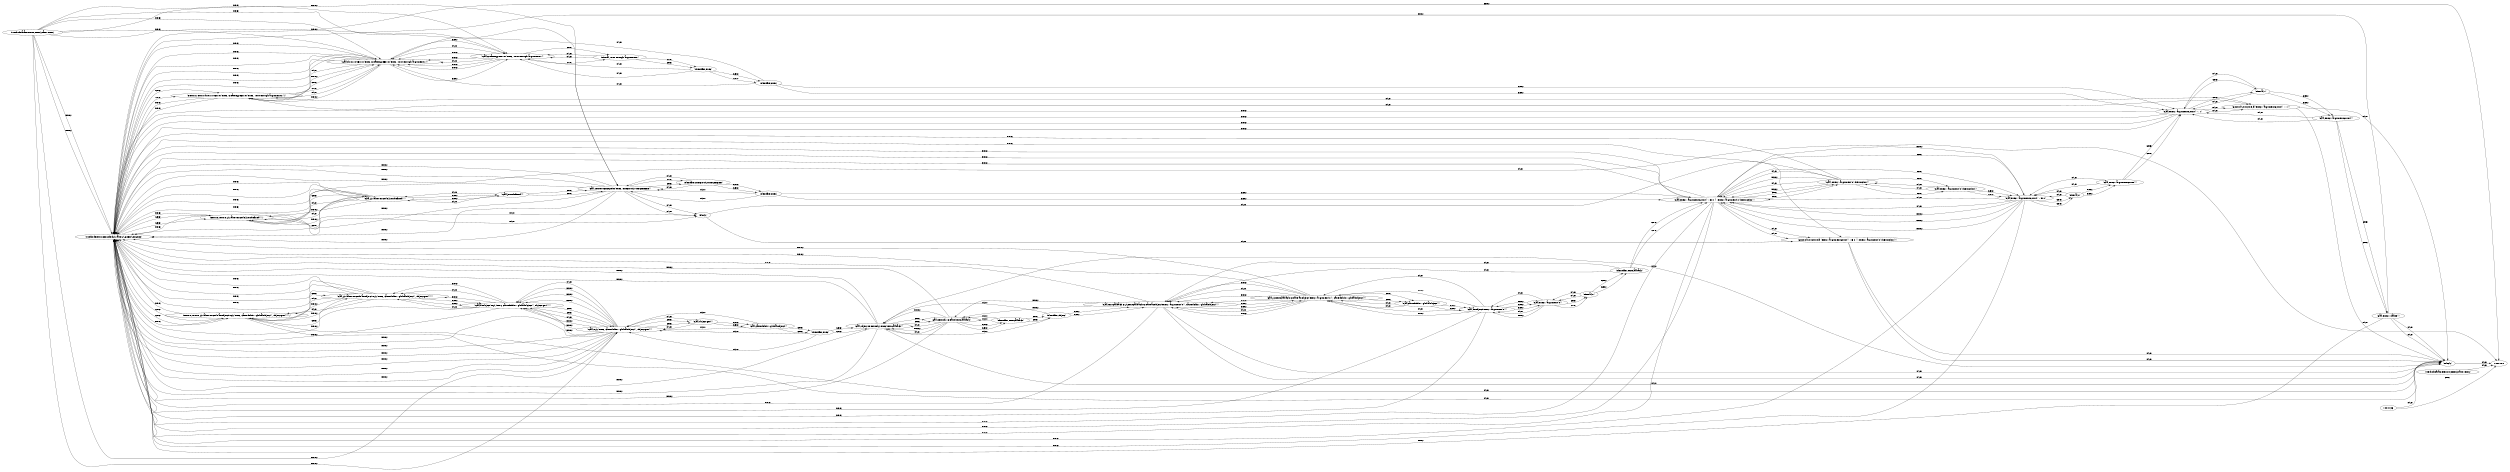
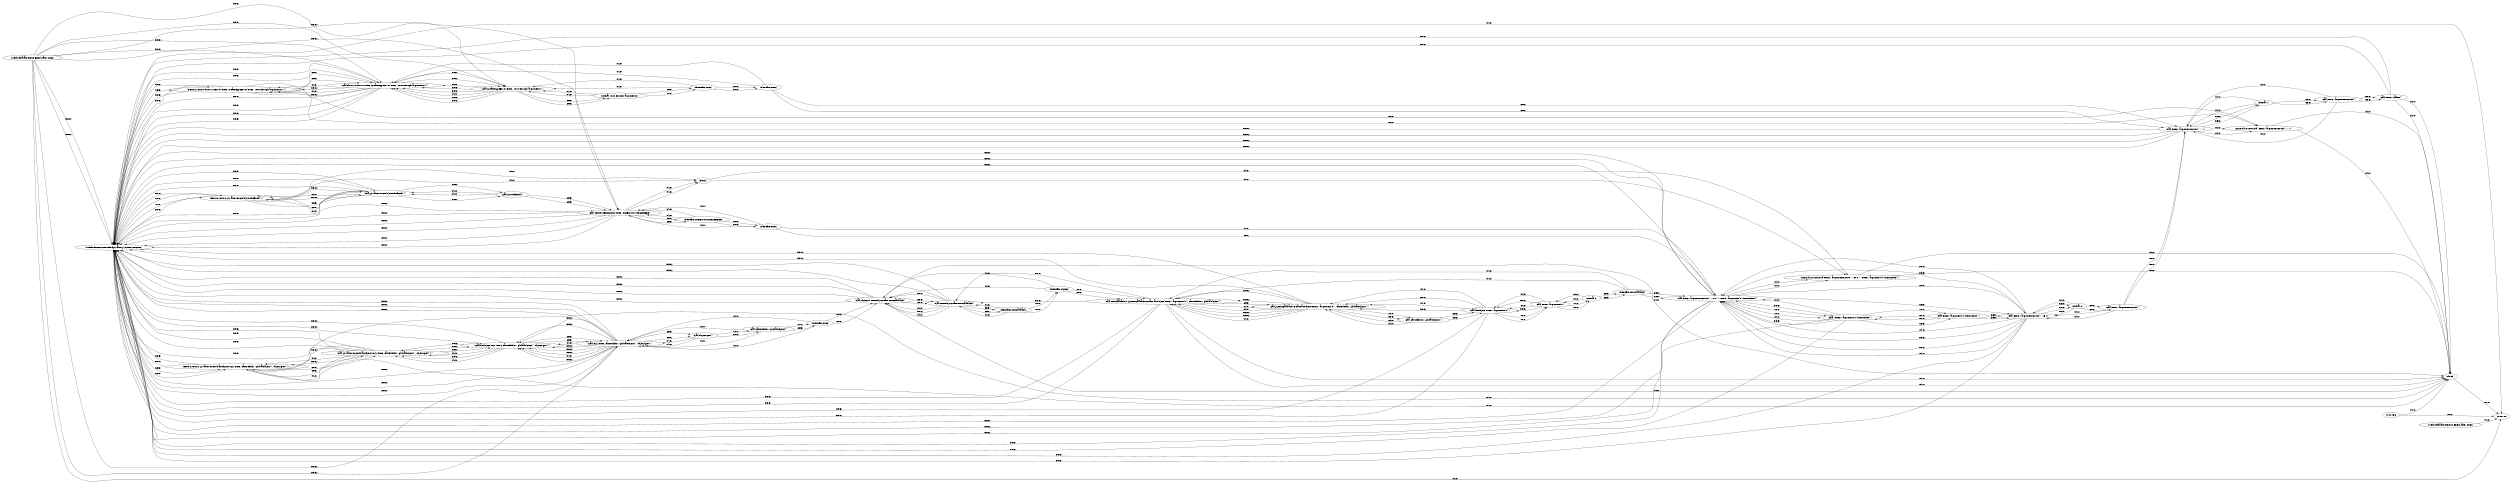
edge "(MethodReturn,EncodedJSValue JSC_HOST_CALL)" -> "1000100": label "CFG: " -> "AST: "
edge "(Return,return JSValue::encode(jsUndefined());)" -> "1000100": now "(MethodParameterIn,ExecState* exec)" -> "1000100"
node "(Call,object = TestObj::exec(testCallback))": label "(Call,object = TestObj::exec(testCallback))" -> "(Call,object = TestObj::create(testCallback))"
